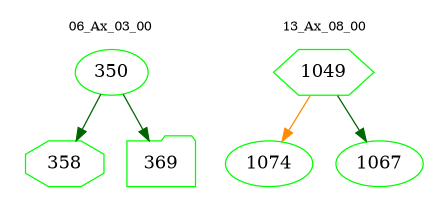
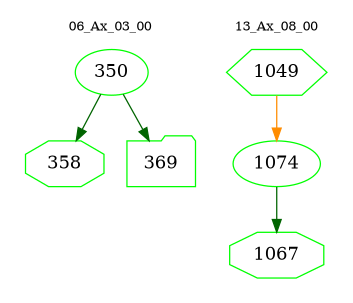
edge "1049" -> "1067": now "1074" -> "1067"
node "1067": shape ellipse -> octagon
